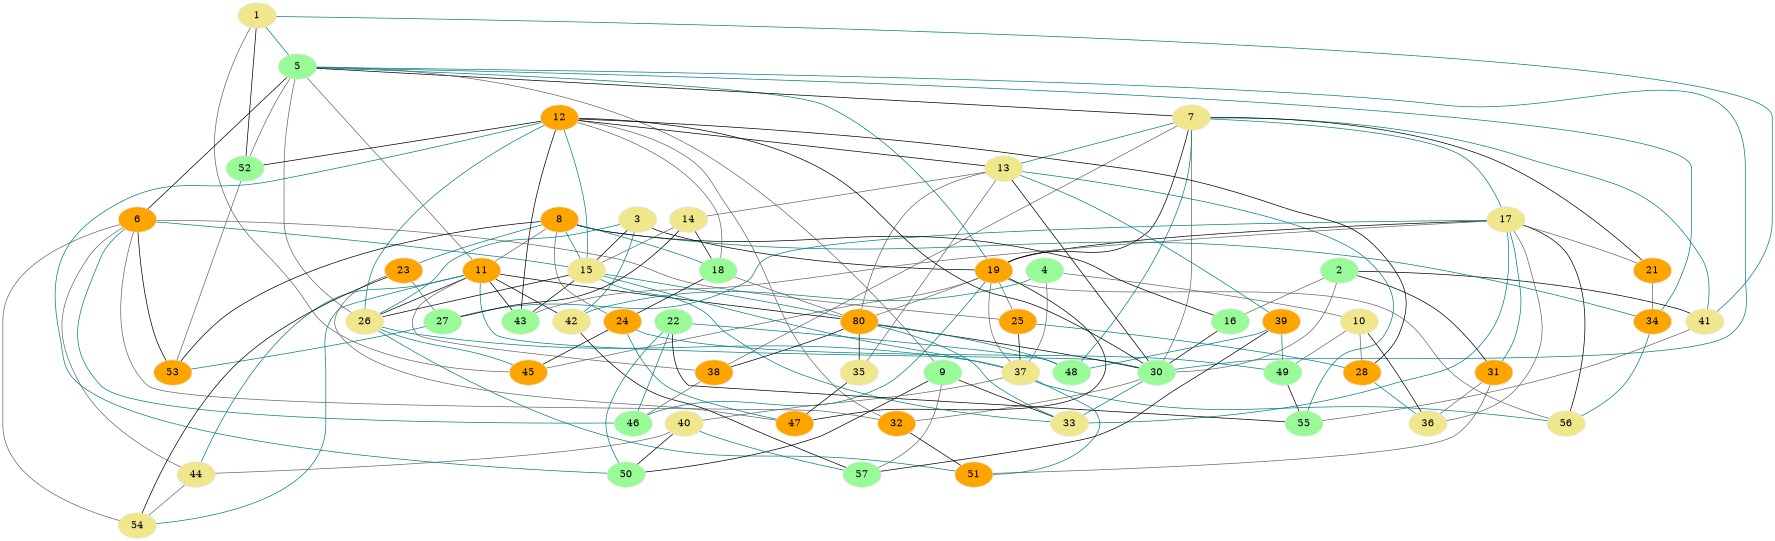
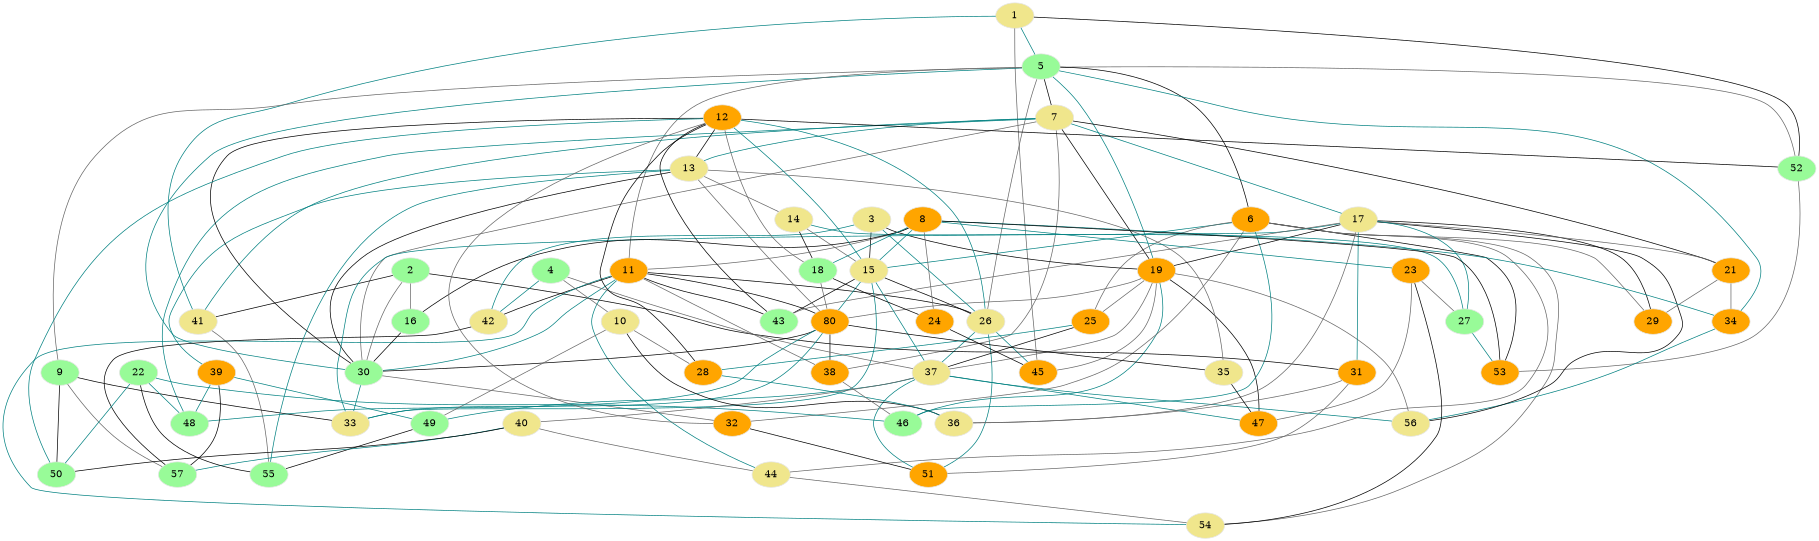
edge "14" -- "27": color black -> teal
node "29": added
edge "24" -- "49": now "37" -- "49"
edge "24" -- "47": now "37" -- "47"
